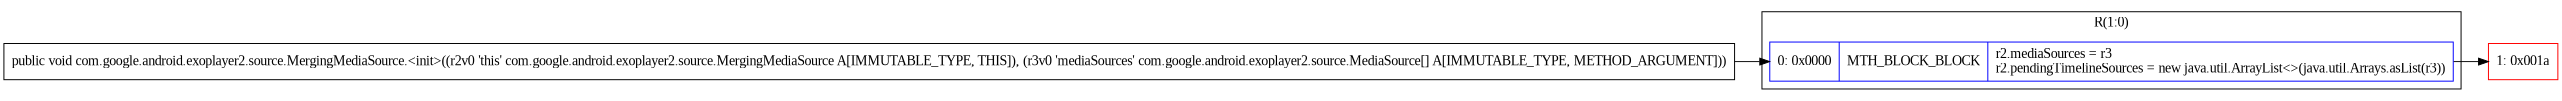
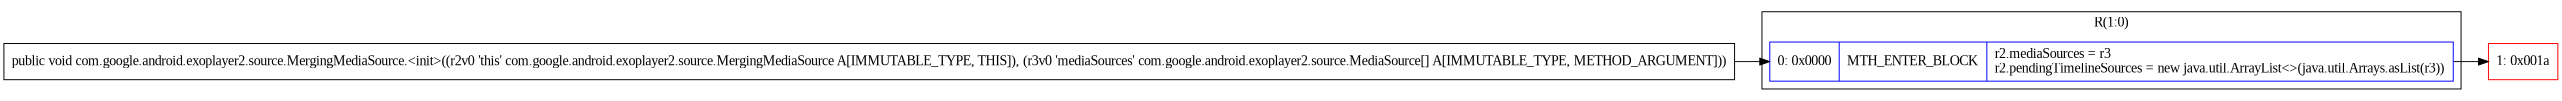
node "0: 0x0000": text "MTH_BLOCK_BLOCK" -> "MTH_ENTER_BLOCK"
